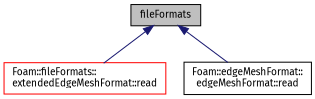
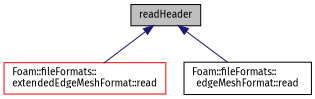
node "fileFormats": label "fileFormats" -> "readHeader"
node "Foam::edgeMeshFormat:: edgeMeshFormat::read": label "Foam::edgeMeshFormat:: edgeMeshFormat::read" -> "Foam::fileFormats:: edgeMeshFormat::read"
